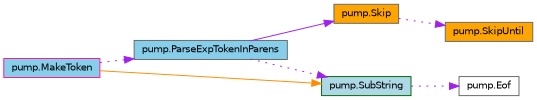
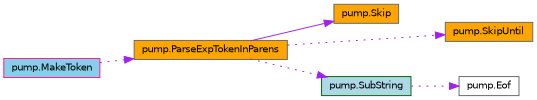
edge "pump.Skip" -> "pump.SkipUntil": now "pump.ParseExpTokenInParens" -> "pump.SkipUntil"
node "pump.ParseExpTokenInParens": fillcolor skyblue -> orange
edge "pump.MakeToken" -> "pump.SubString": removed
